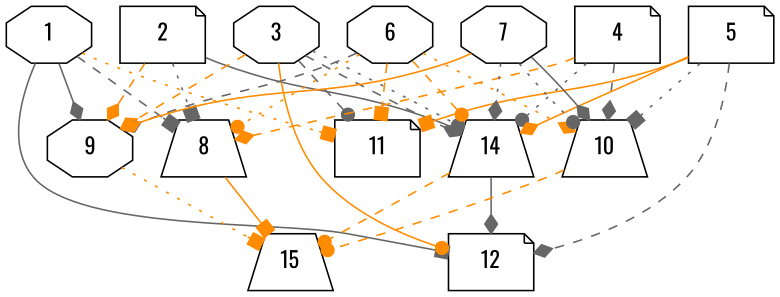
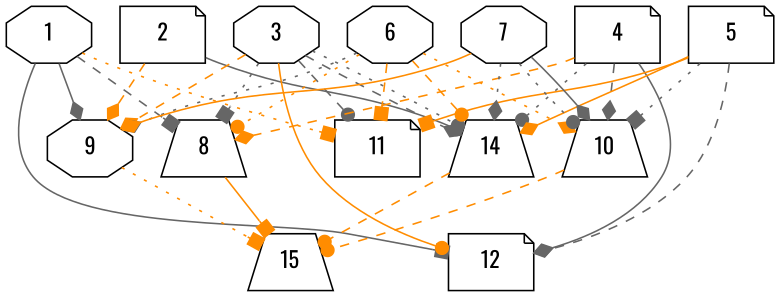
edge "6" -> "9": style dashed -> dotted
edge "2" -> "8": now "3" -> "8"
edge "14" -> "12": now "4" -> "12"
